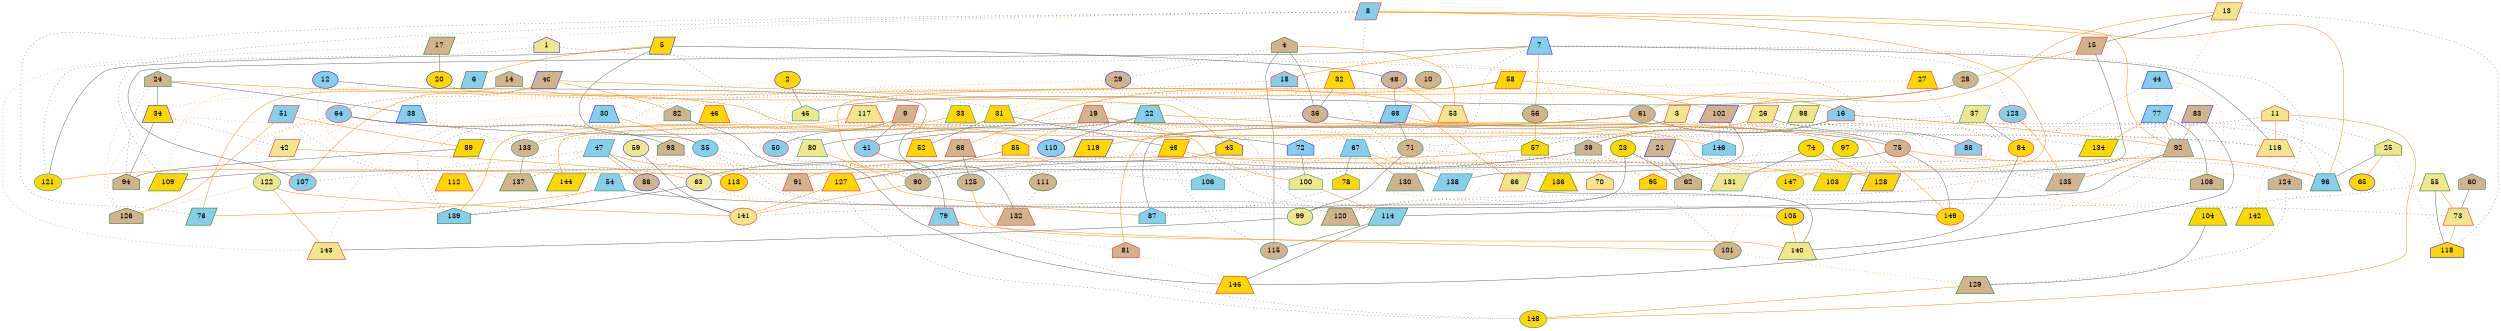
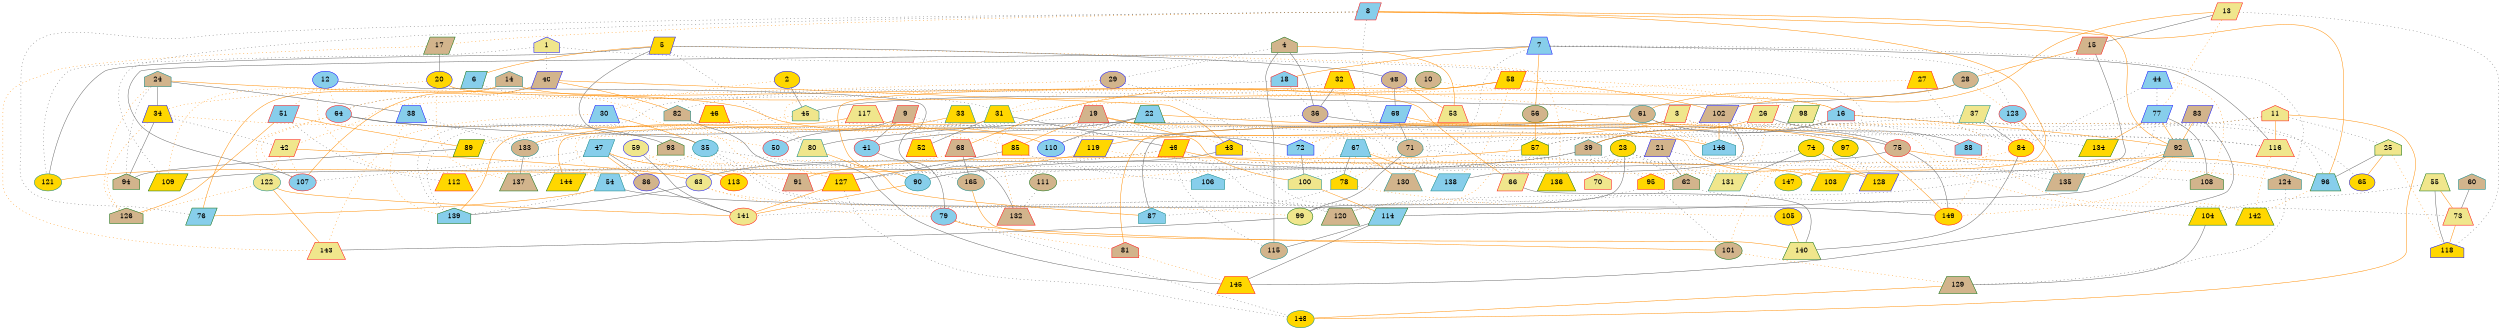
edge "23" -- "62": style solid -> dotted
node "90": fillcolor tan -> skyblue
node "125": label "125" -> "165"
node "79": shape trapezium -> ellipse
